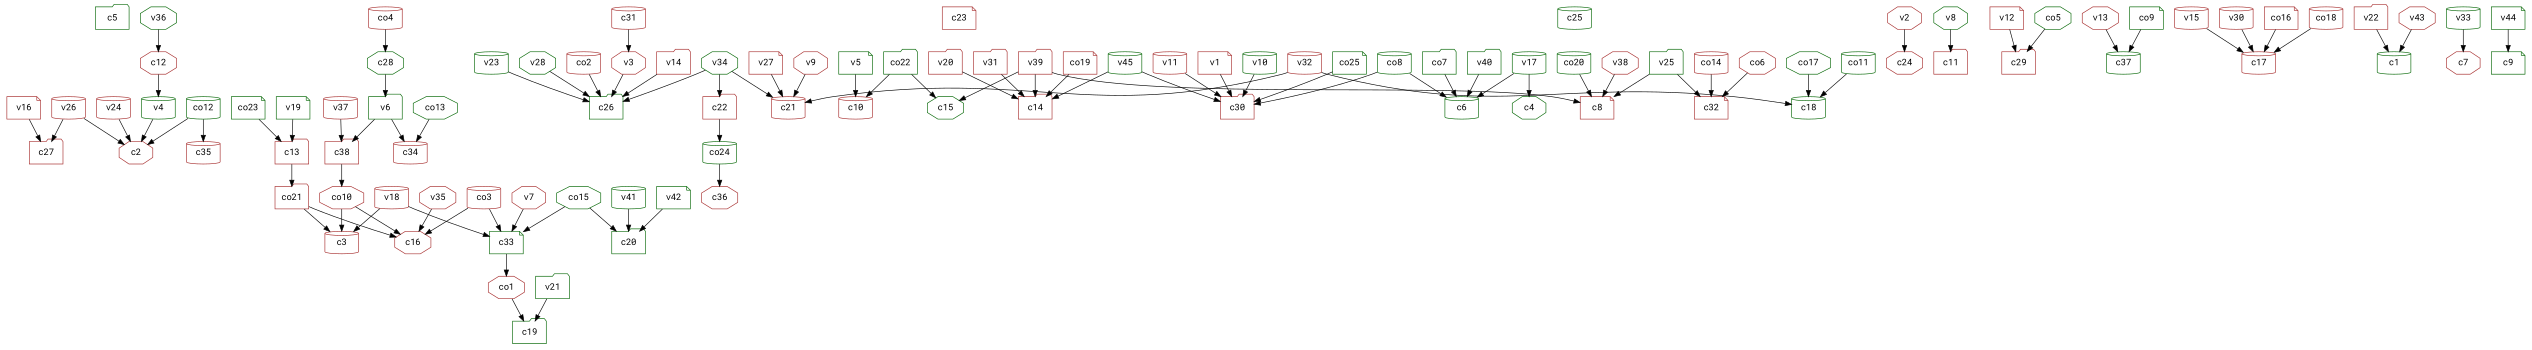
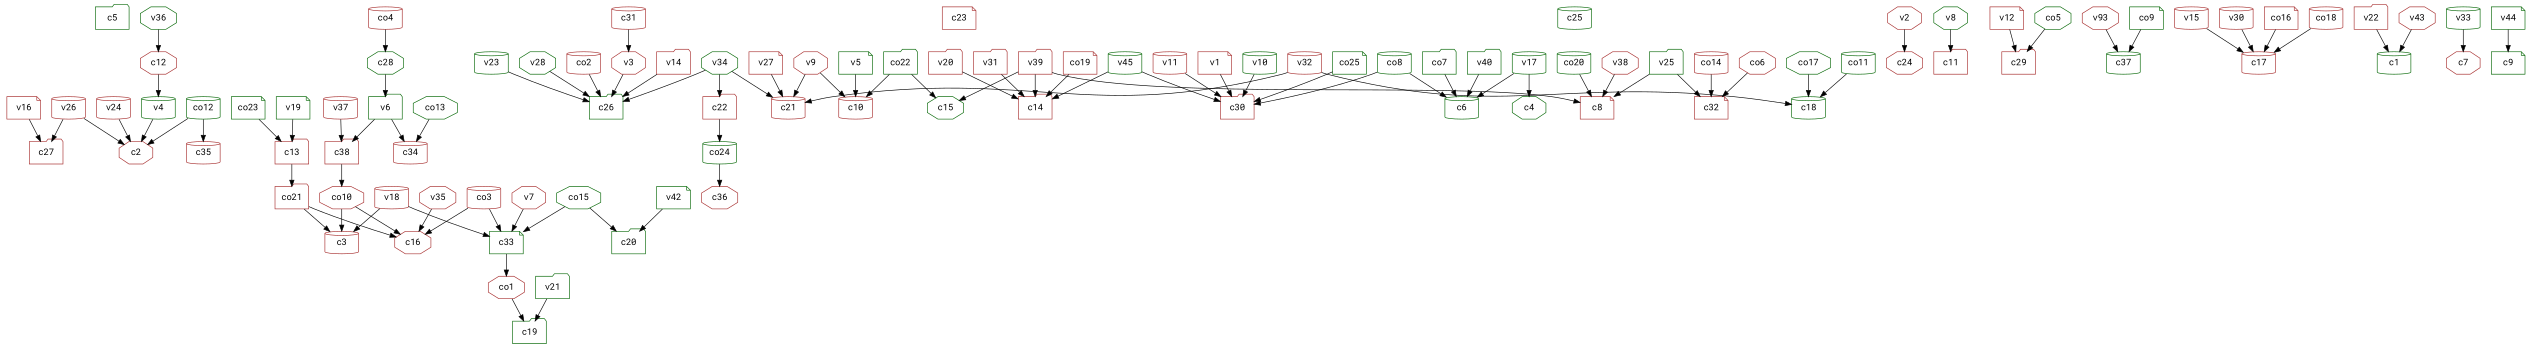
node "v13": label "v13" -> "v93"
edge "v9" -> "c10": added
node "v41": removed
